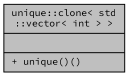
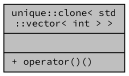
node "unique::clone< std": text "+ unique()()" -> "+ operator()()"
